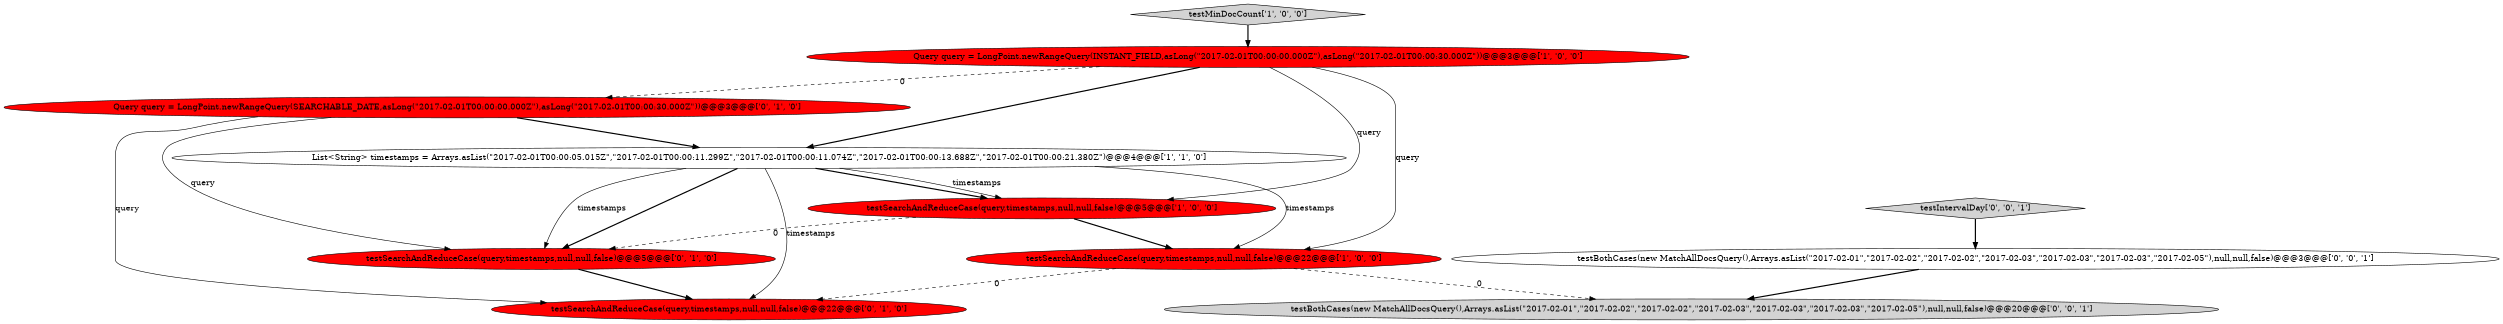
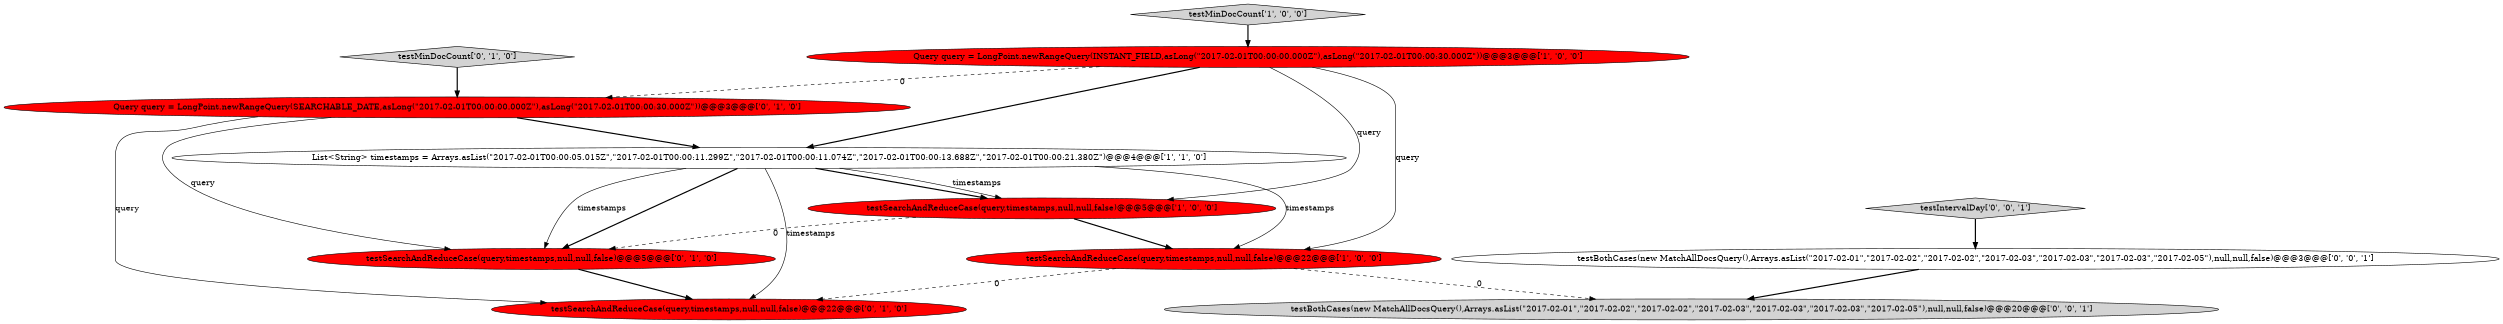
node "testMinDocCount['0', '1', '0']": added
